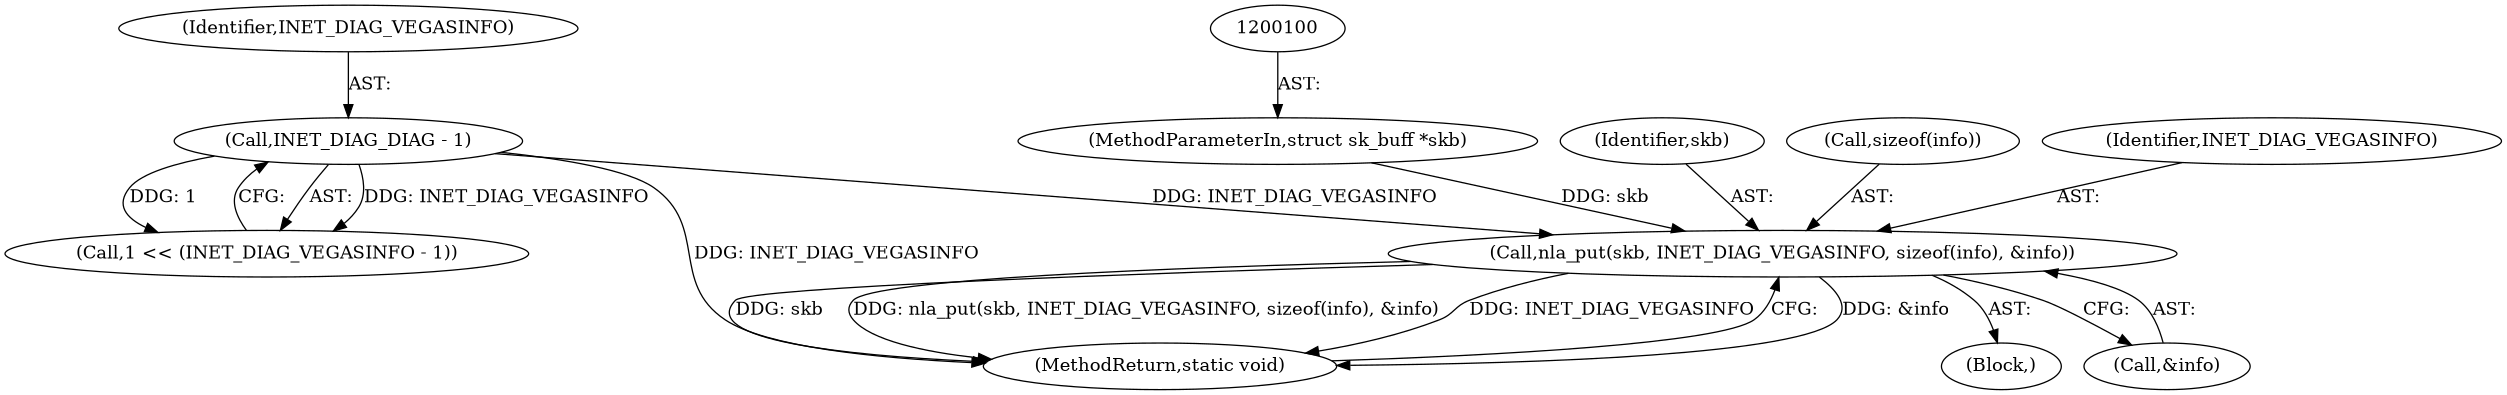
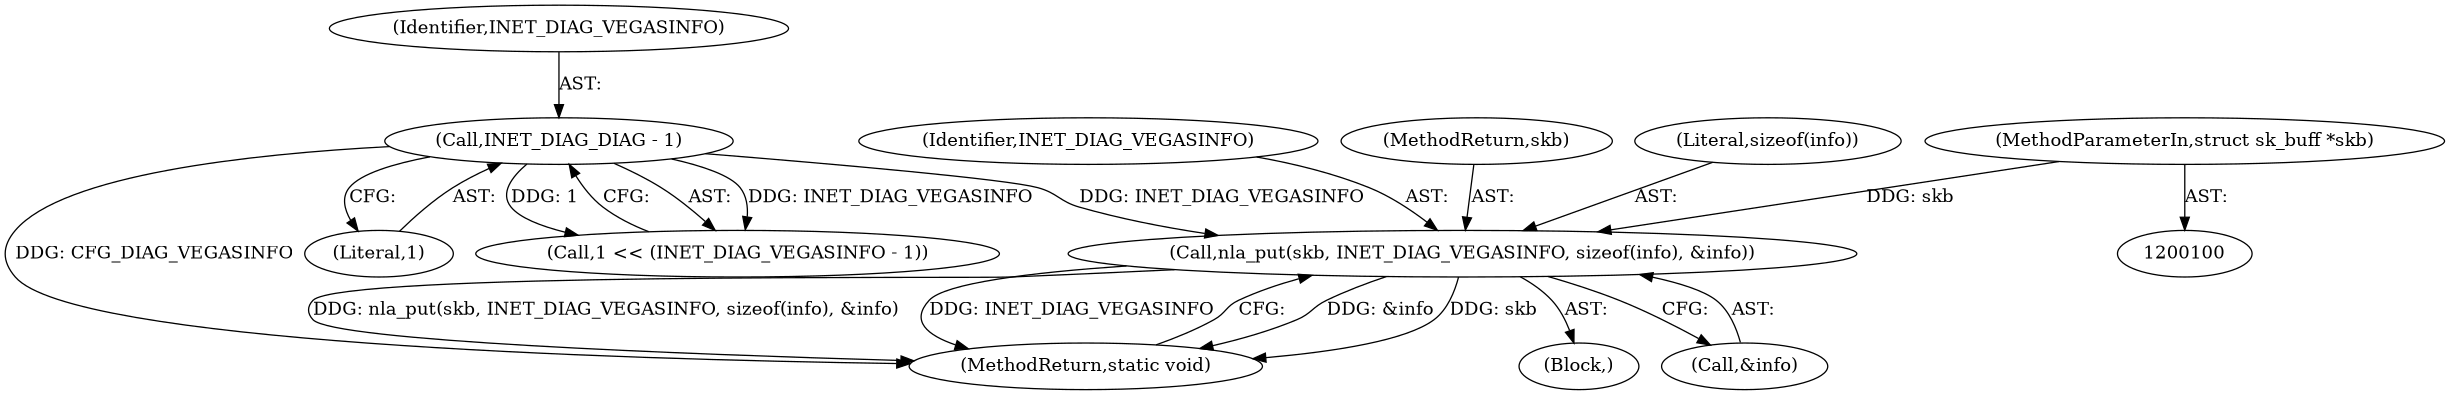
edge "1200100" -> "(MethodParameterIn,struct sk_buff *skb)": reversed
node "(Identifier,skb)": label "(Identifier,skb)" -> "(MethodReturn,skb)"
node "(Call,sizeof(info))": label "(Call,sizeof(info))" -> "(Literal,sizeof(info))"
node "(Literal,1)": added
edge "(Call,INET_DIAG_DIAG - 1)" -> "(MethodReturn,static void)": label "DDG: INET_DIAG_VEGASINFO" -> "DDG: CFG_DIAG_VEGASINFO"
